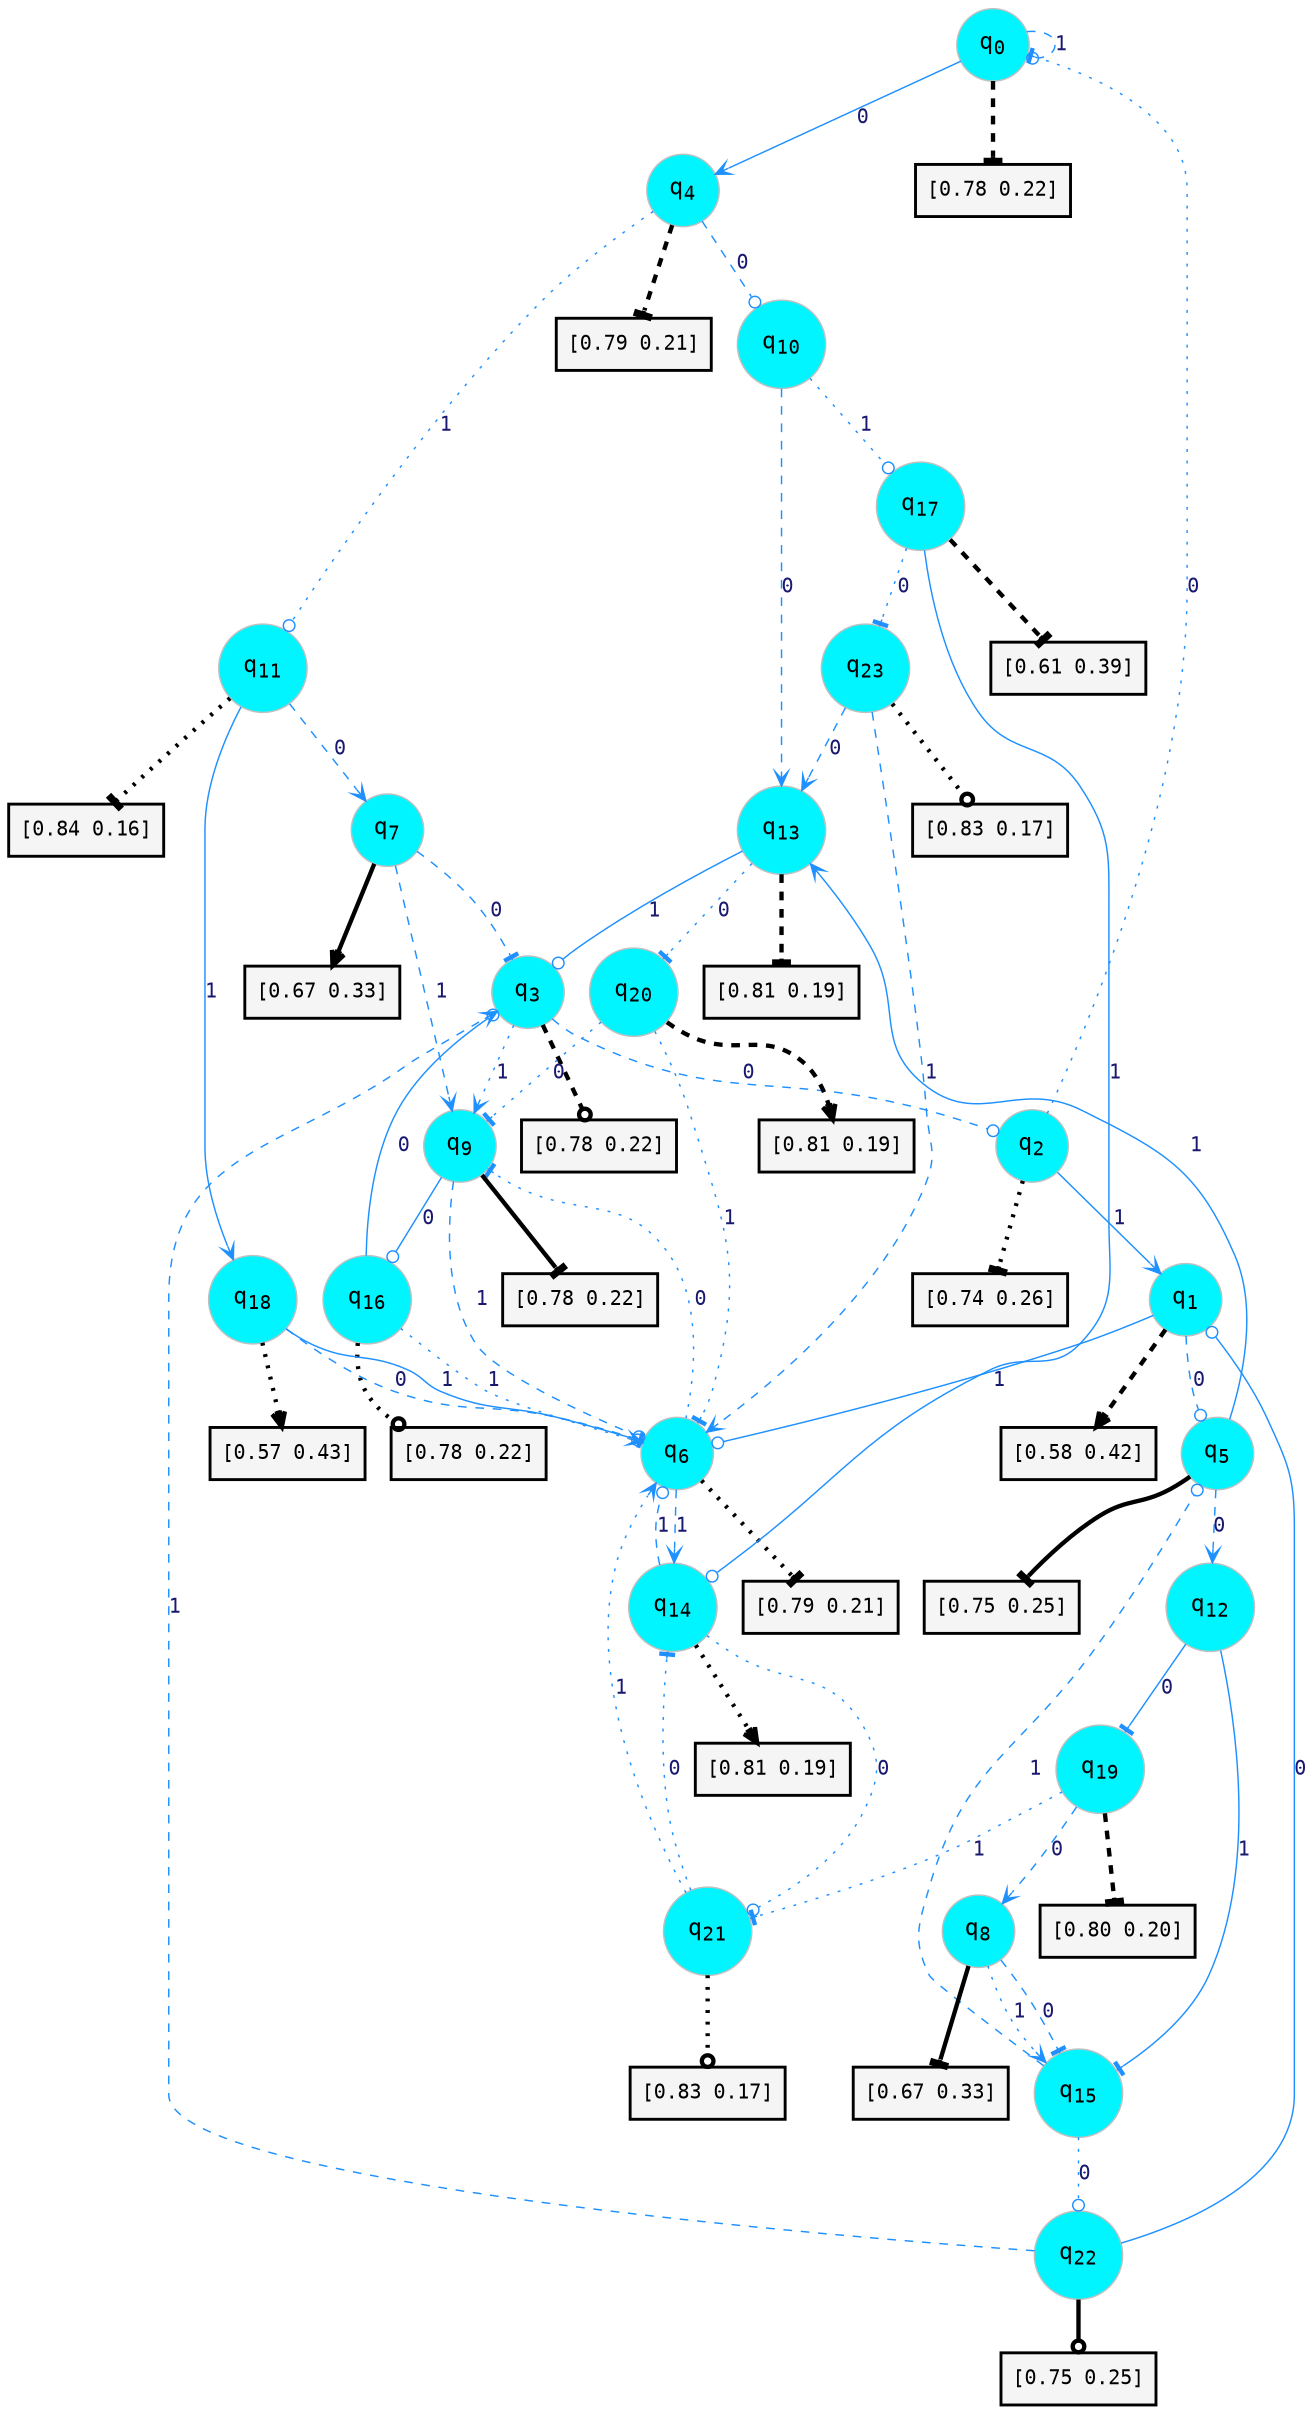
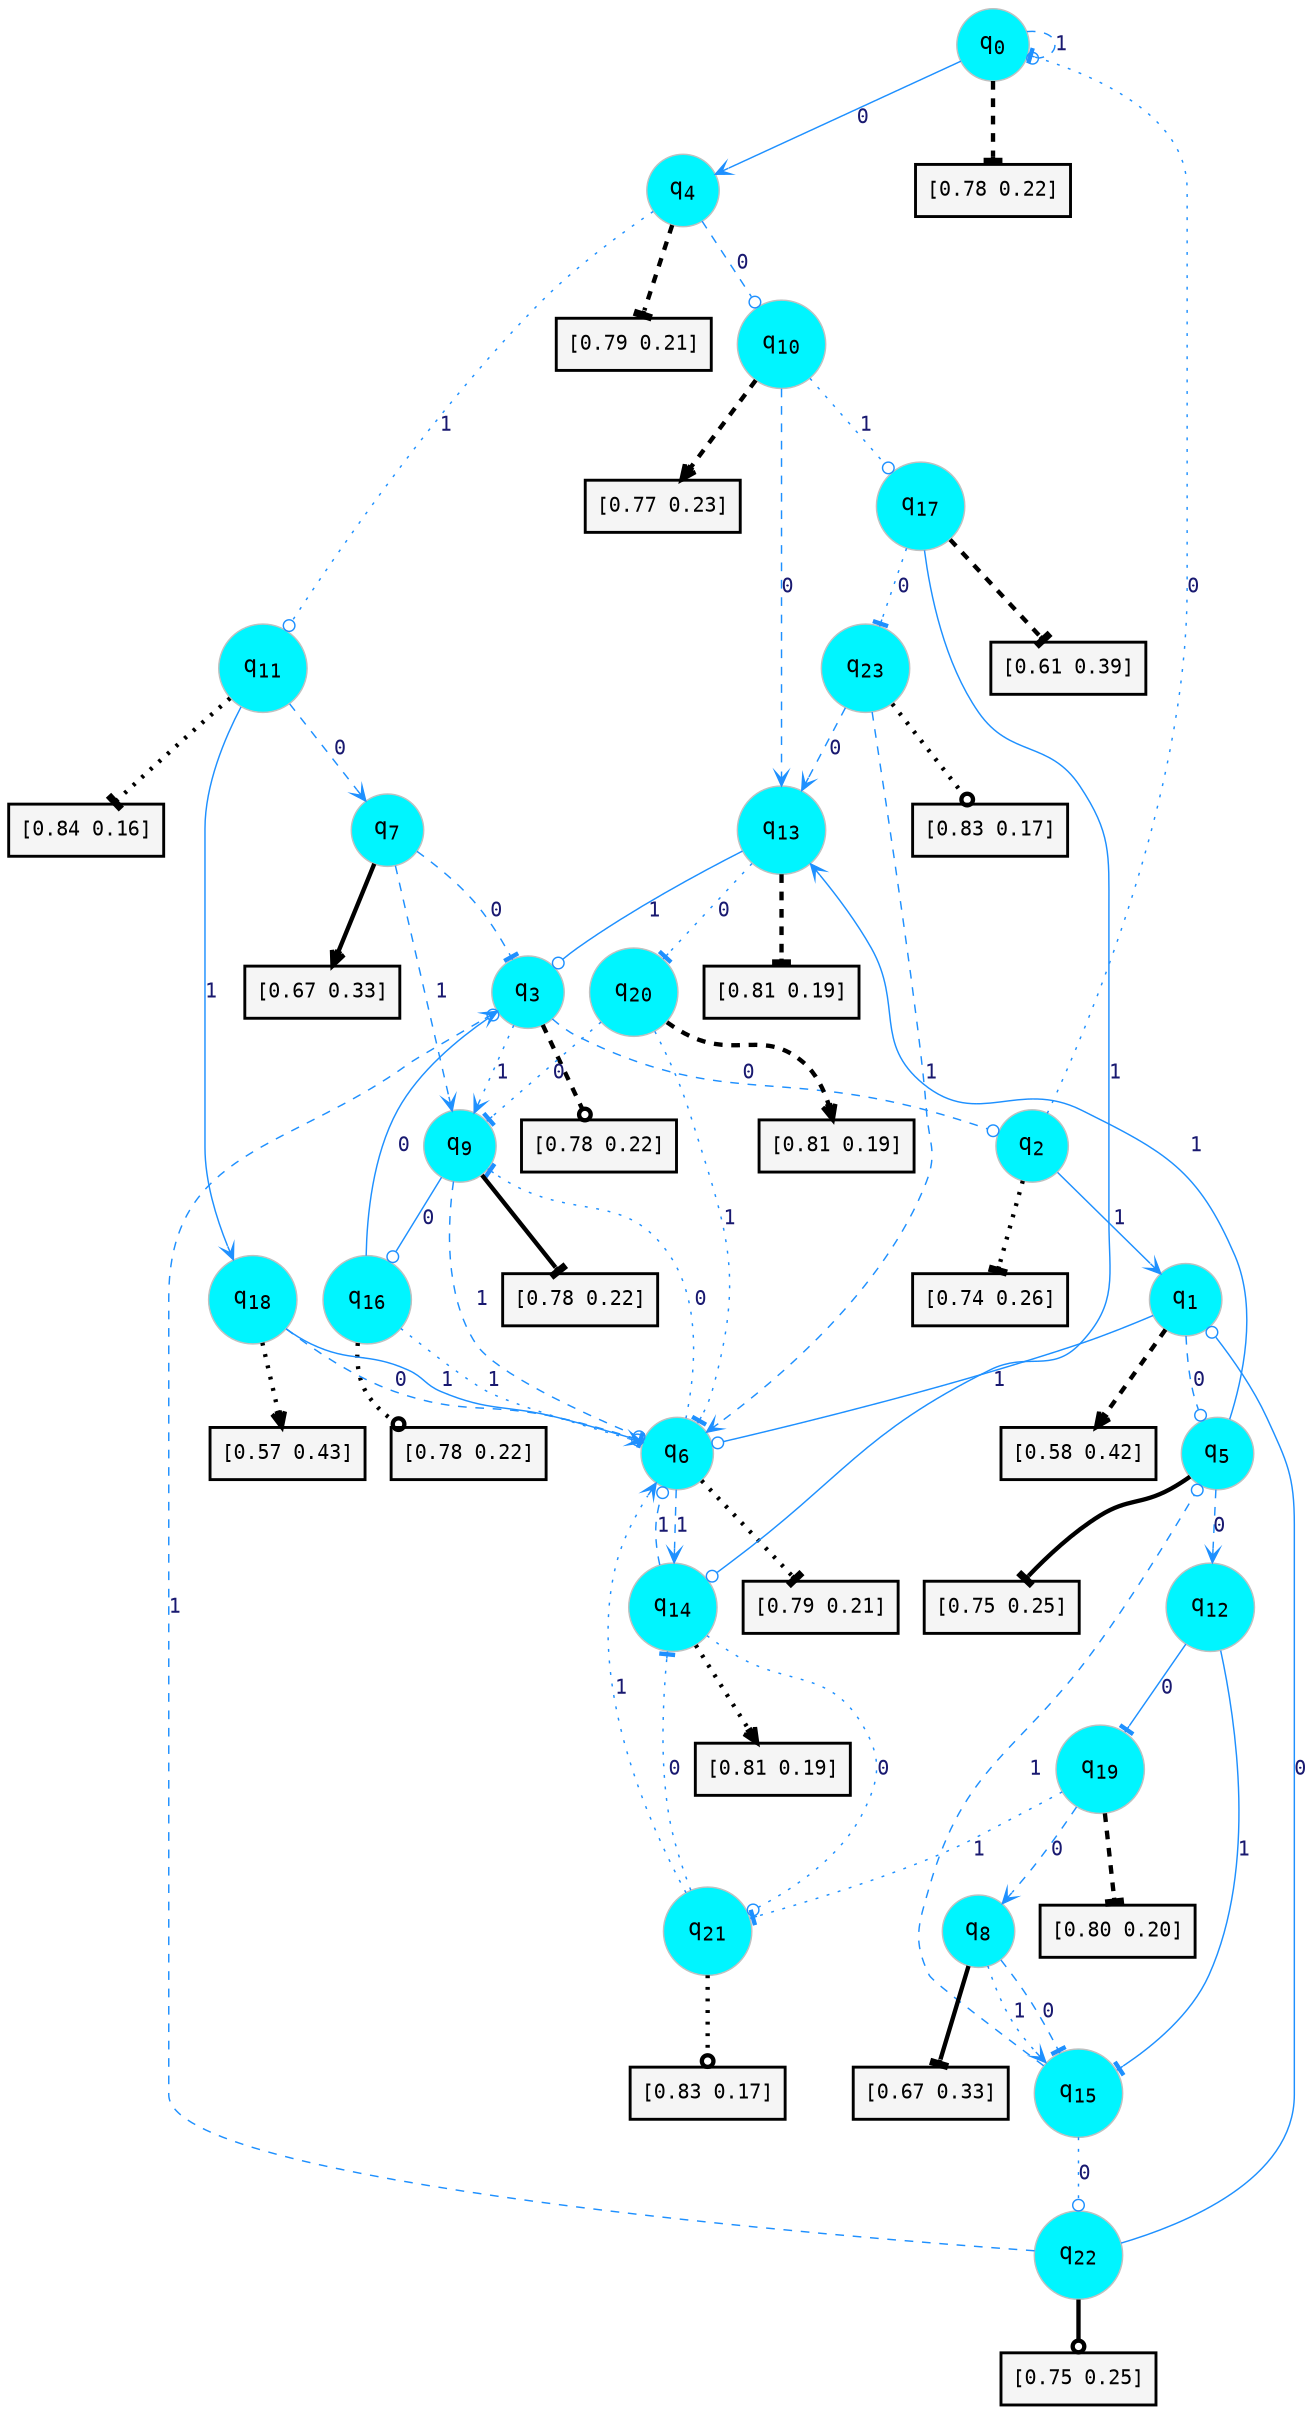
node "[0.77 0.23]": added
